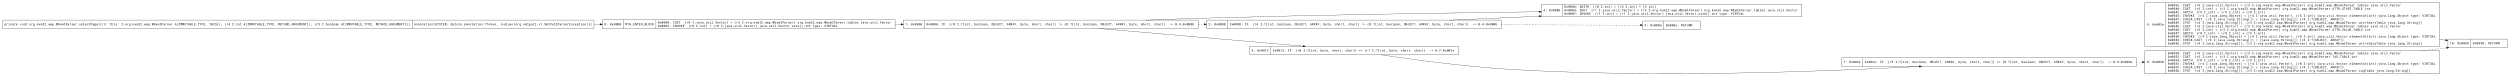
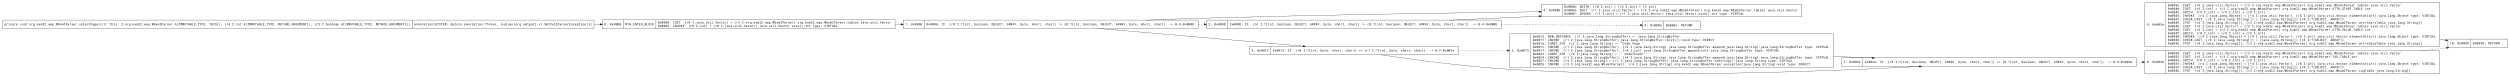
node "6: 0x0015": added
